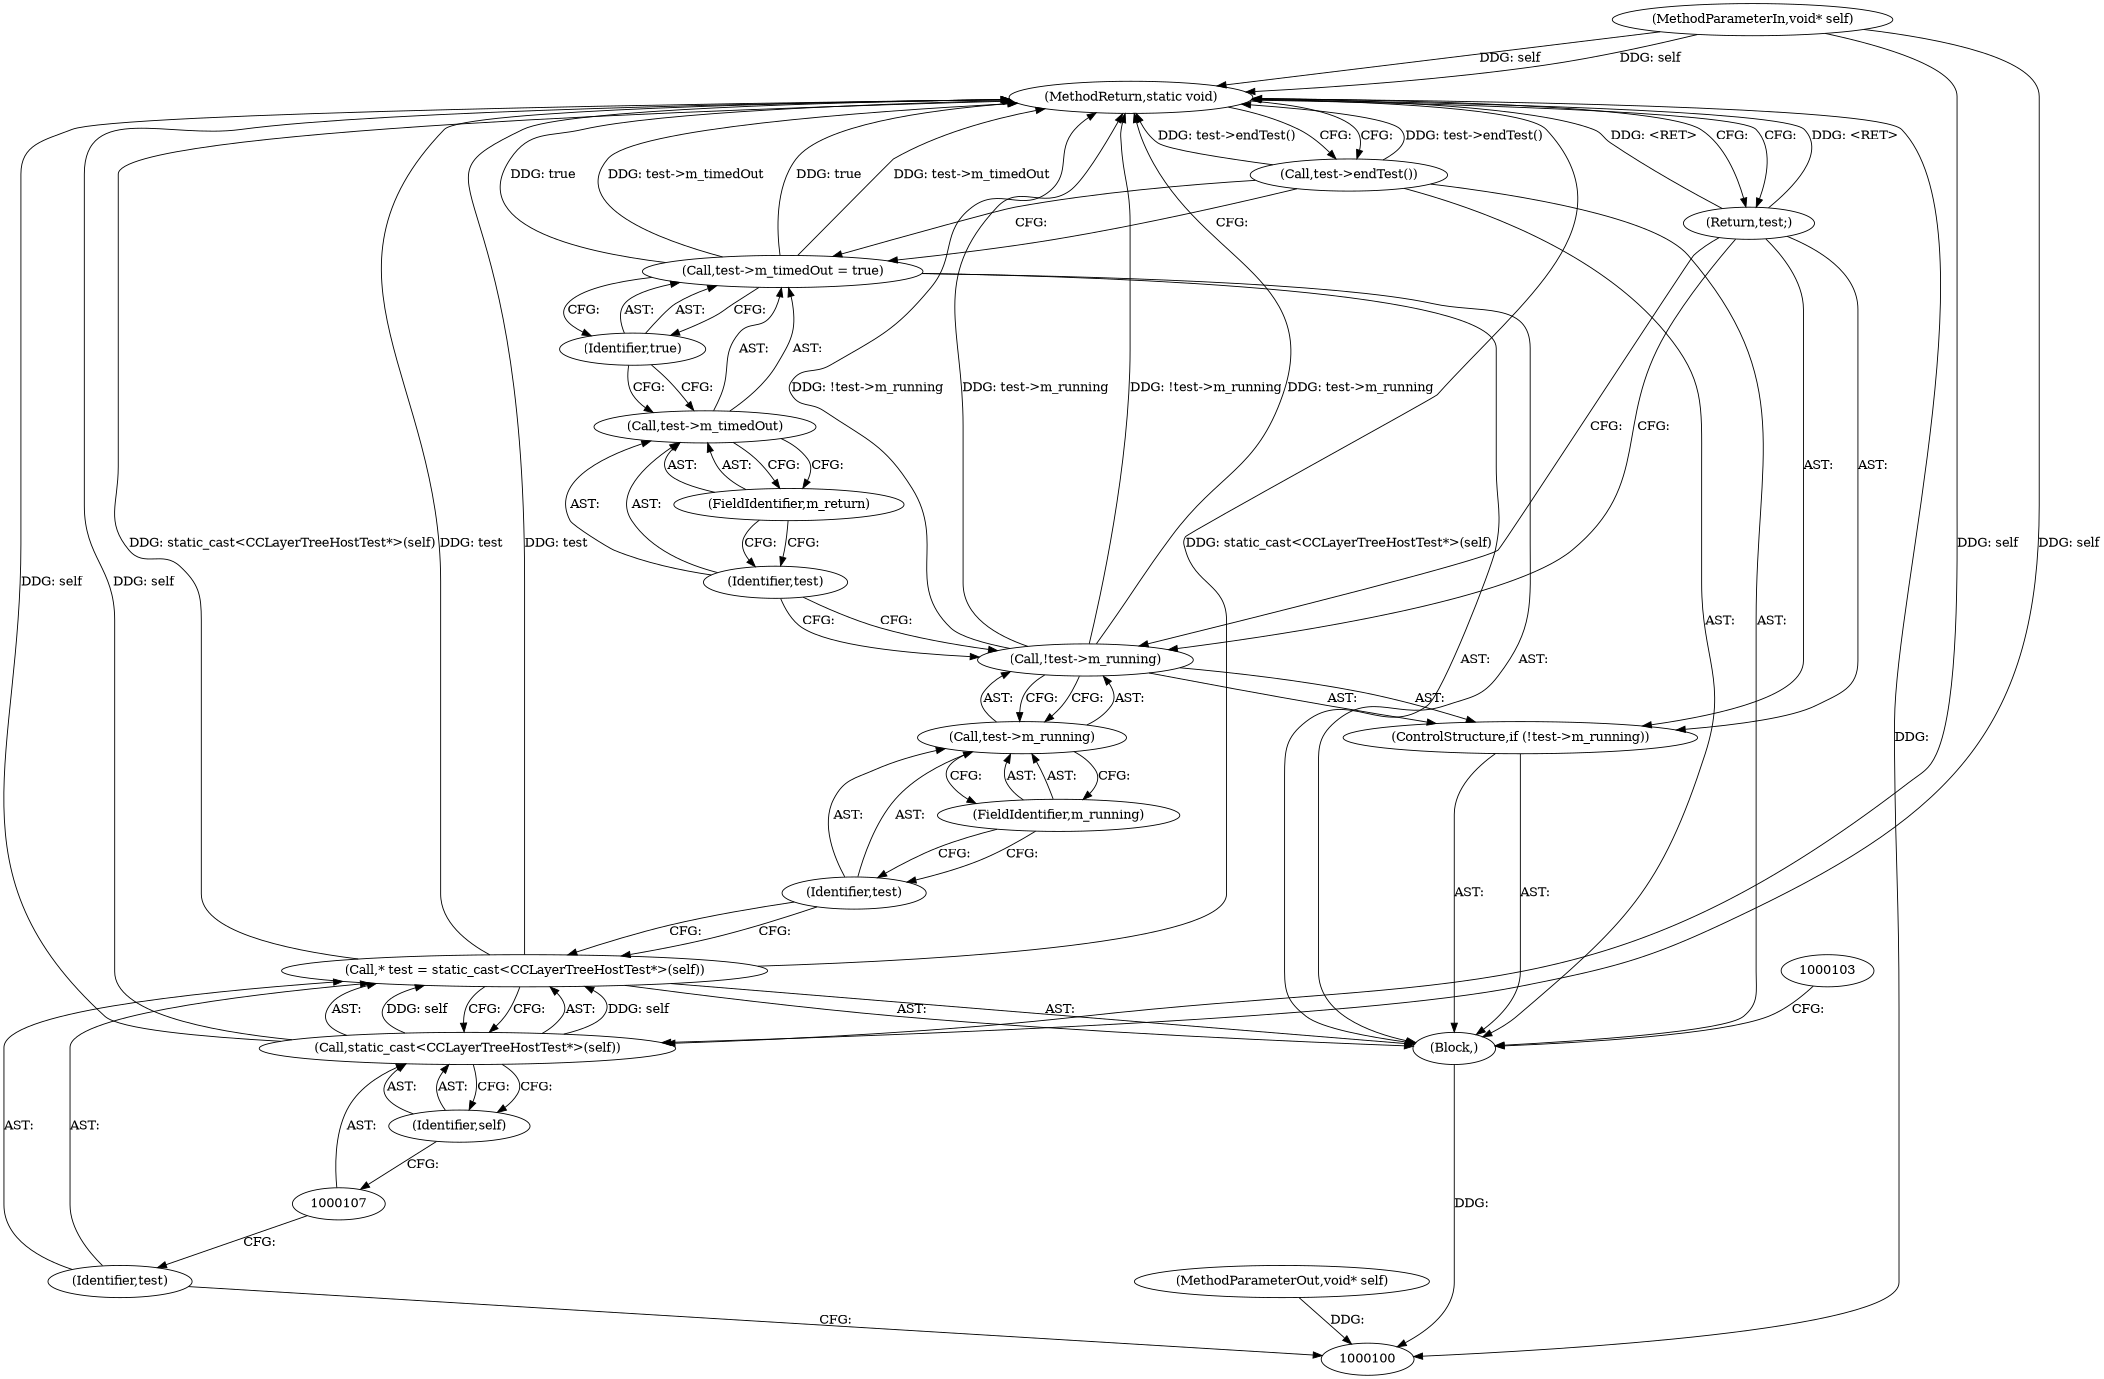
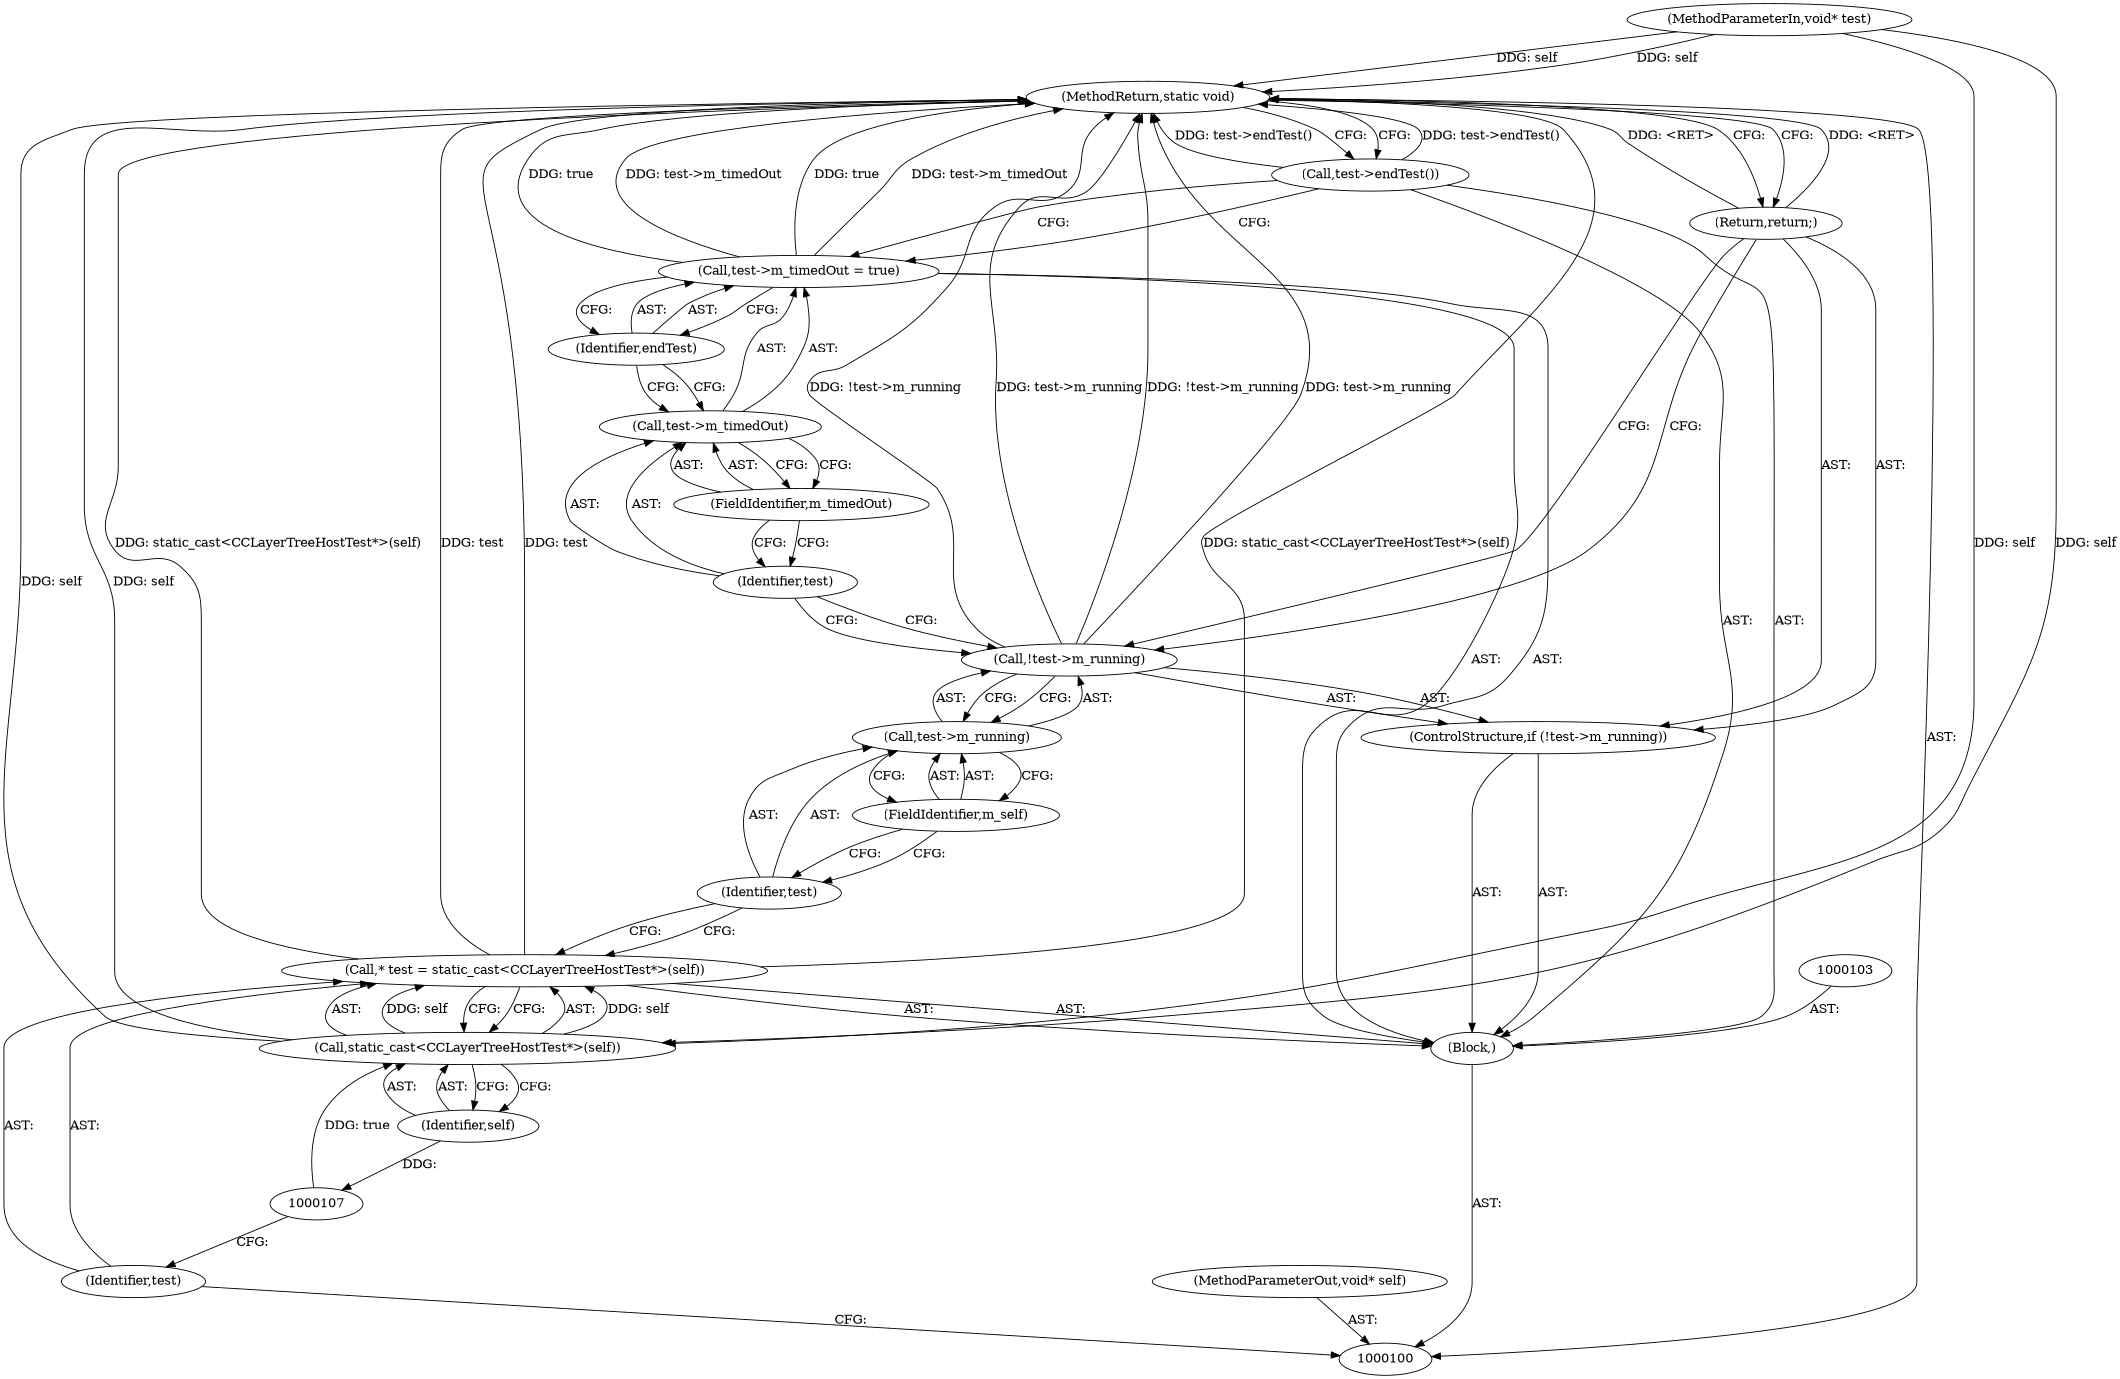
node "(MethodParameterIn,void* self)": label "(MethodParameterIn,void* self)" -> "(MethodParameterIn,void* test)"
node "(Return,test;)": label "(Return,test;)" -> "(Return,return;)"
node "(Identifier,true)": label "(Identifier,true)" -> "(Identifier,endTest)"
node "(FieldIdentifier,m_return)": label "(FieldIdentifier,m_return)" -> "(FieldIdentifier,m_timedOut)"
edge "(MethodReturn,static void)" -> "1000100": label "DDG: " -> "AST: "
node "(FieldIdentifier,m_running)": label "(FieldIdentifier,m_running)" -> "(FieldIdentifier,m_self)"
edge "1000103" -> "(Block,)": label "CFG: " -> "AST: "
edge "1000107" -> "(Call,static_cast<CCLayerTreeHostTest*>(self))": label "AST: " -> "DDG: true"
edge "(Identifier,self)" -> "1000107": label "CFG: " -> "DDG: "
edge "(Block,)" -> "1000100": label "DDG: " -> "AST: "
edge "(MethodParameterOut,void* self)" -> "1000100": label "DDG: " -> "AST: "
